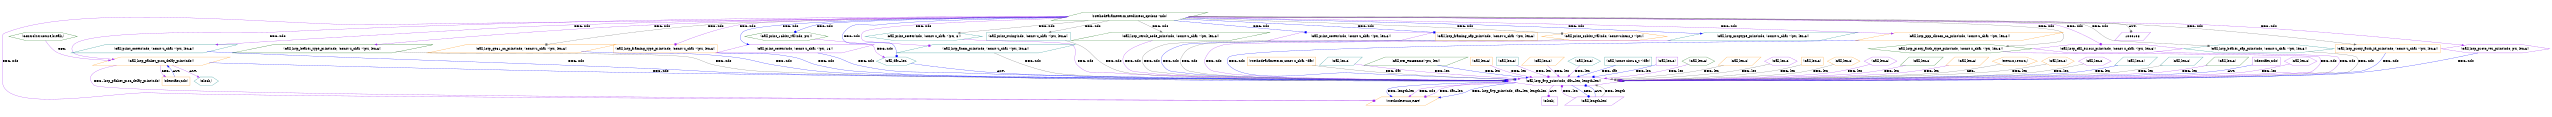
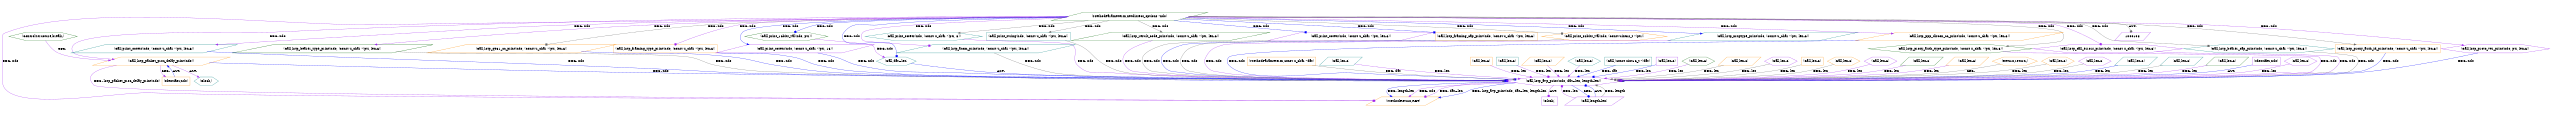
node "(Call,ND_TCHECK2(*ptr, len))": removed
